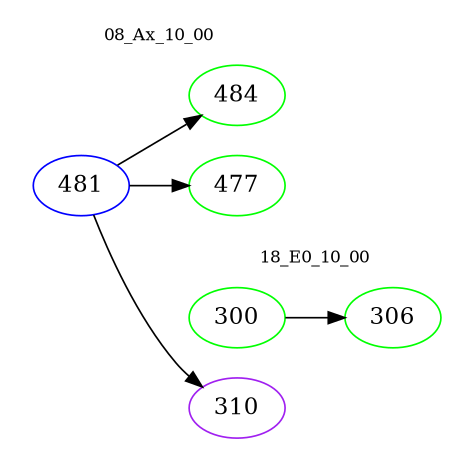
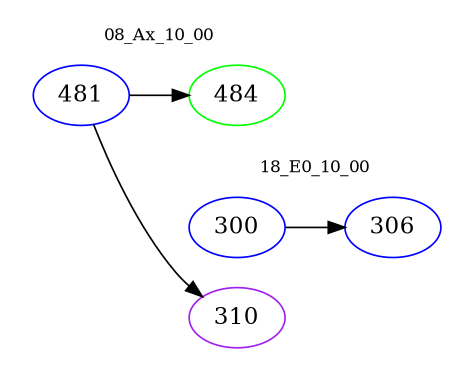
node "477": removed
node "300": color green -> blue
node "306": color green -> blue
